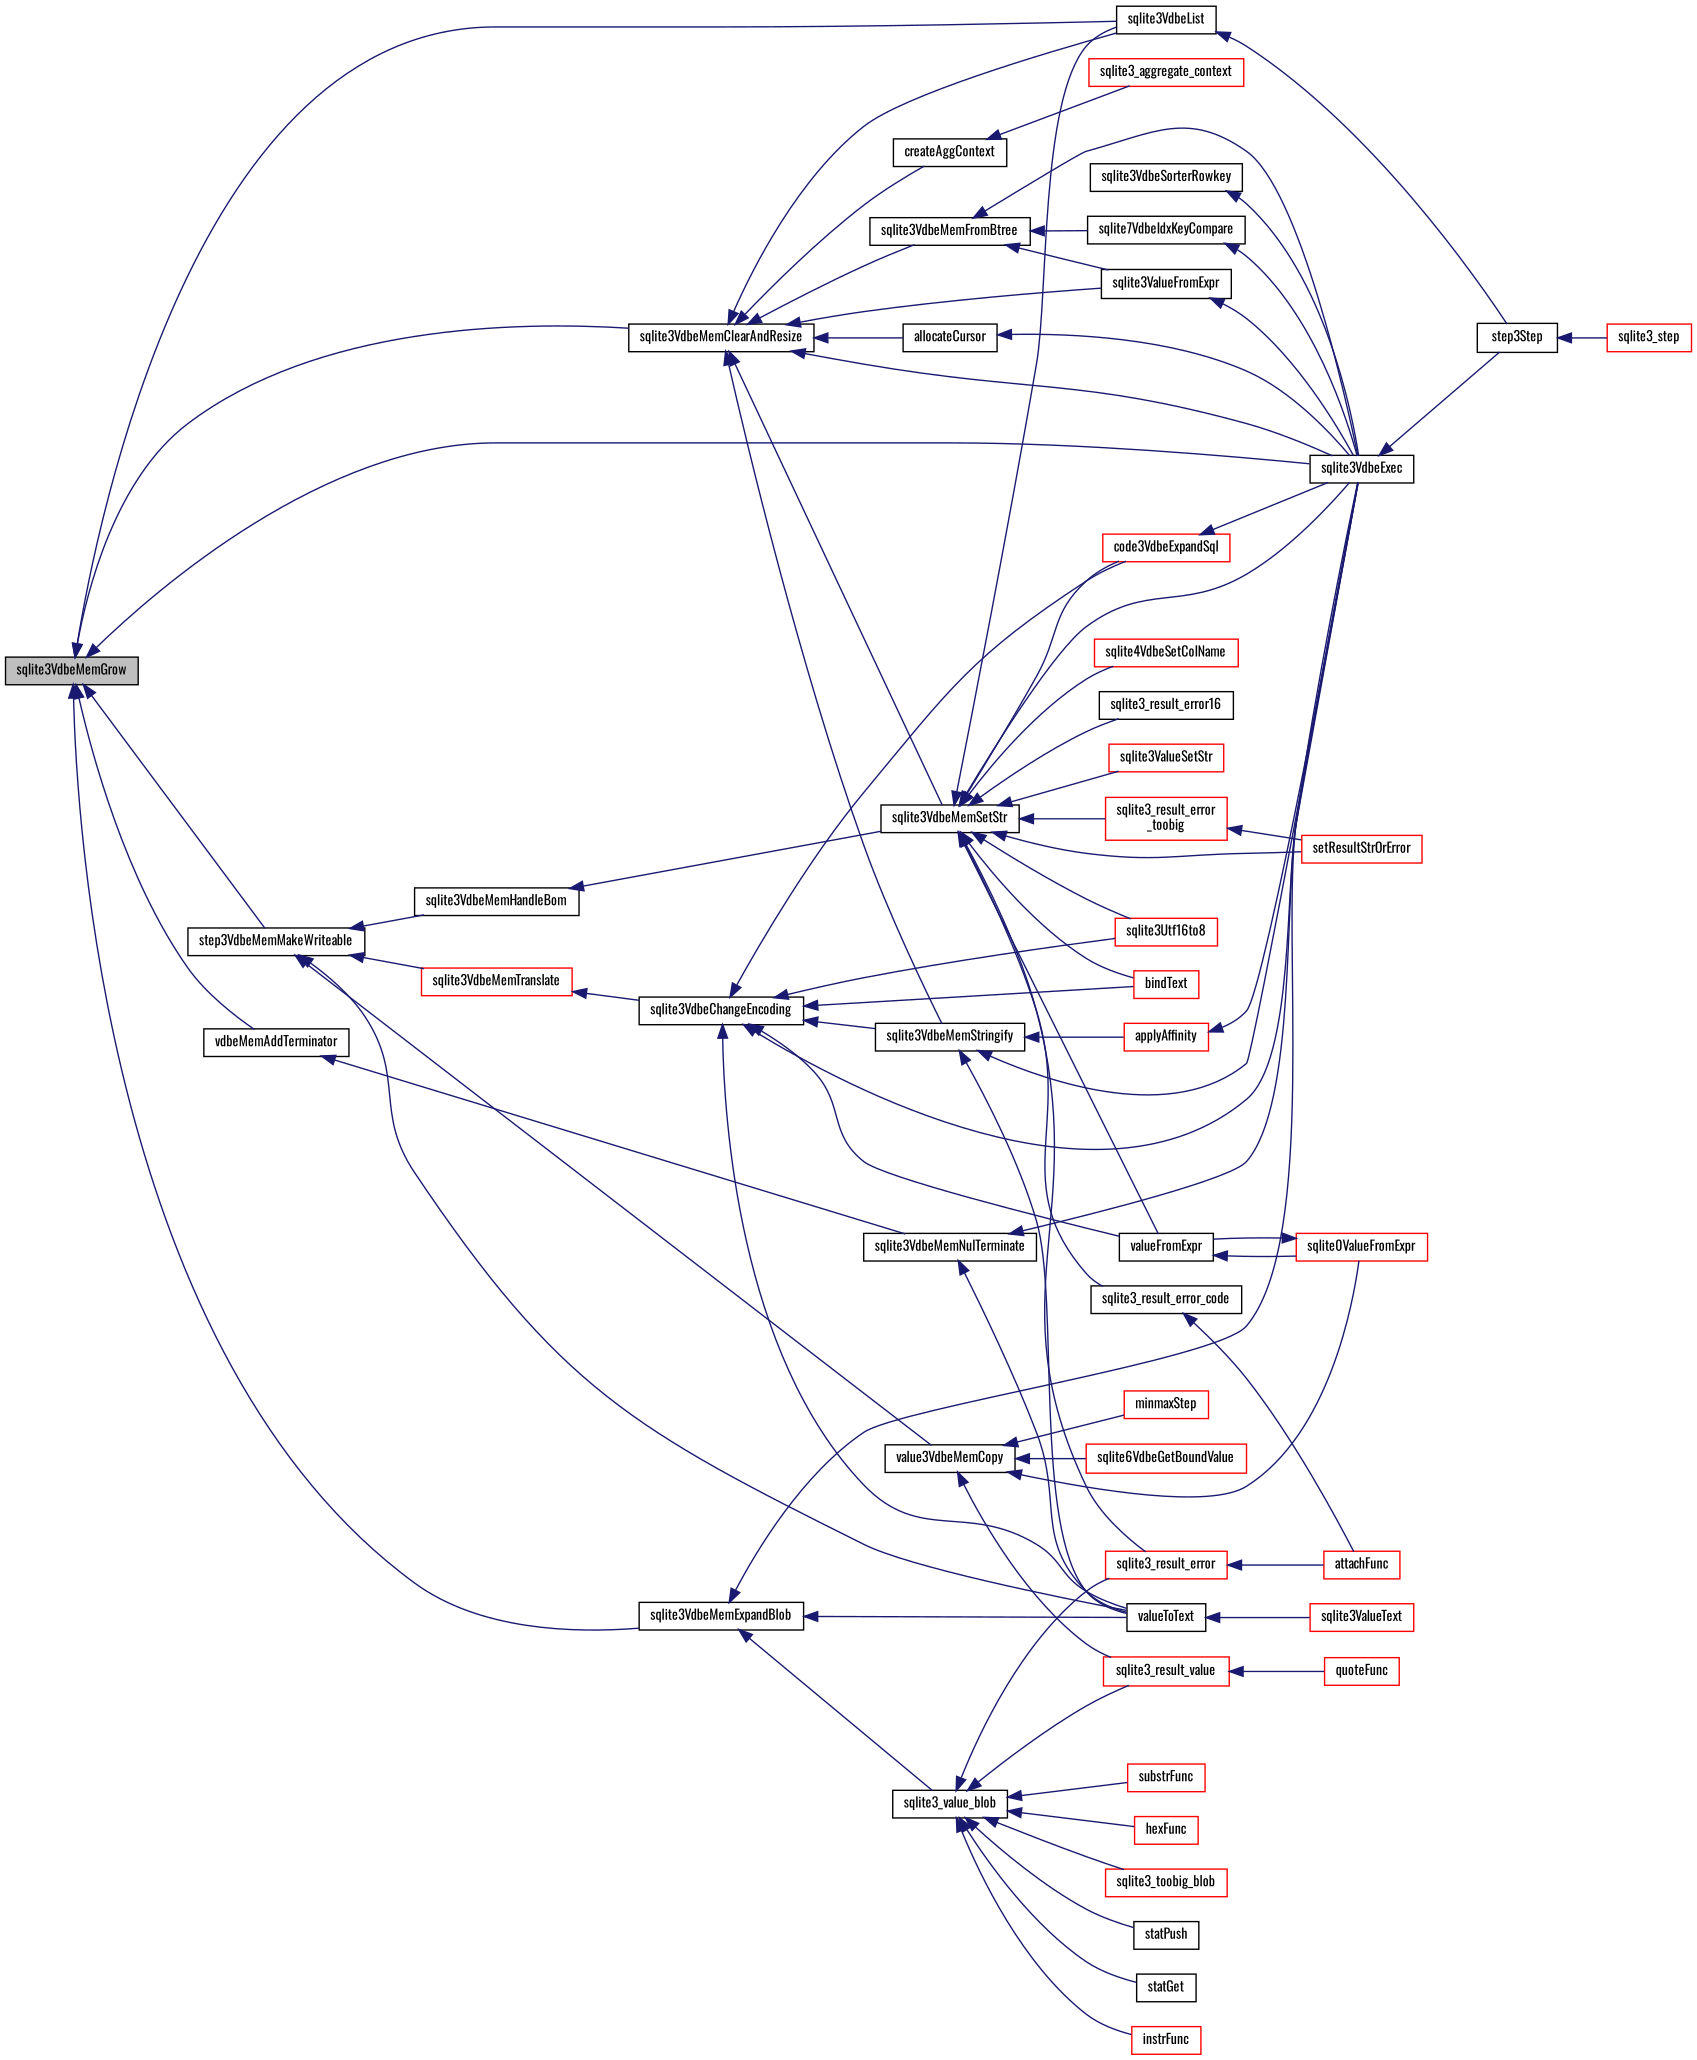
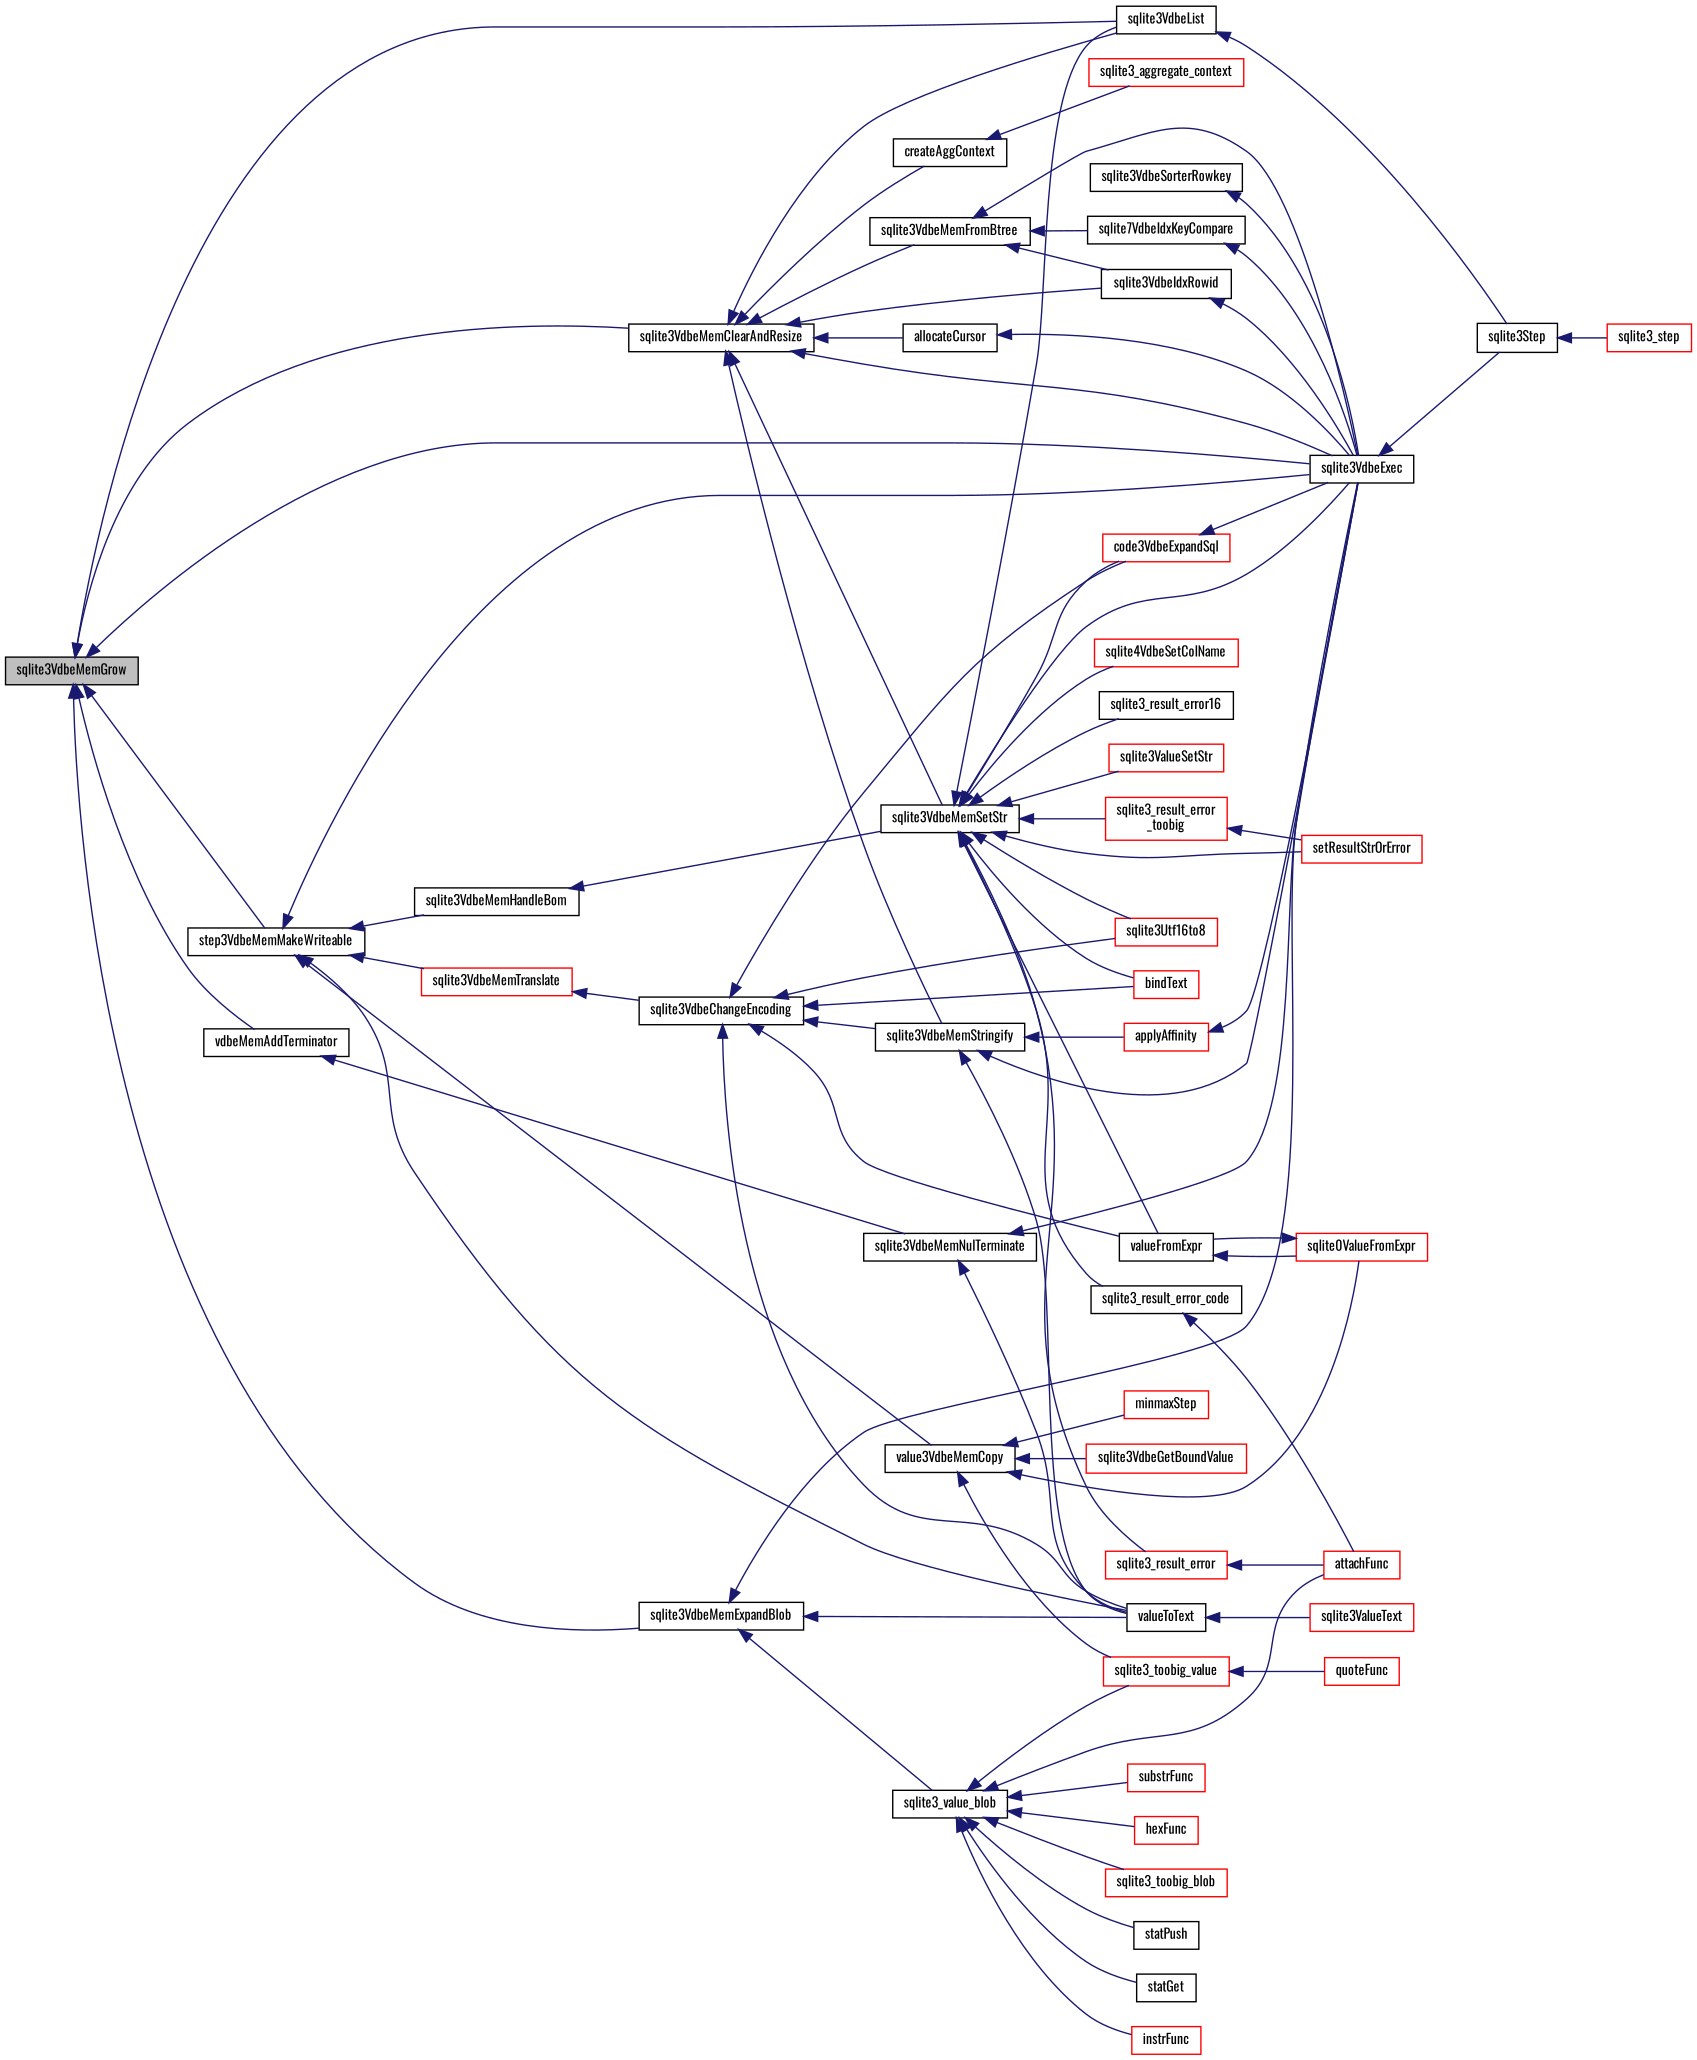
node "sqlite3ValueFromExpr": label "sqlite3ValueFromExpr" -> "sqlite3VdbeIdxRowid"
node "step3Step": label "step3Step" -> "sqlite3Step"
edge "sqlite3VdbeExec" -> "sqlite3VdbeChangeEncoding": now "sqlite3VdbeExec" -> "step3VdbeMemMakeWriteable"
node "sqlite6VdbeGetBoundValue": label "sqlite6VdbeGetBoundValue" -> "sqlite3VdbeGetBoundValue"
edge "sqlite3_result_error" -> "sqlite3_value_blob": now "attachFunc" -> "sqlite3_value_blob"
node "sqlite3_result_value": label "sqlite3_result_value" -> "sqlite3_toobig_value"
